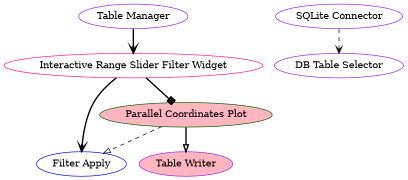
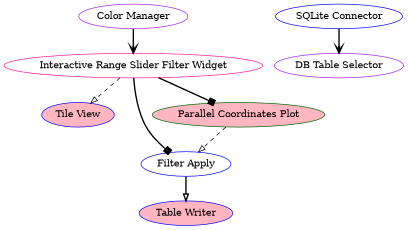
node "Table Manager": label "Table Manager" -> "Color Manager"
node "SQLite Connector": color purple -> blue
edge "SQLite Connector" -> "DB Table Selector": style dashed -> bold
edge "Interactive Range Slider Filter Widget" -> "Filter Apply": arrowhead vee -> box
node "Tile View": added
edge "Parallel Coordinates Plot" -> "Table Writer": now "Filter Apply" -> "Table Writer"
node "Table Writer": color purple -> blue
